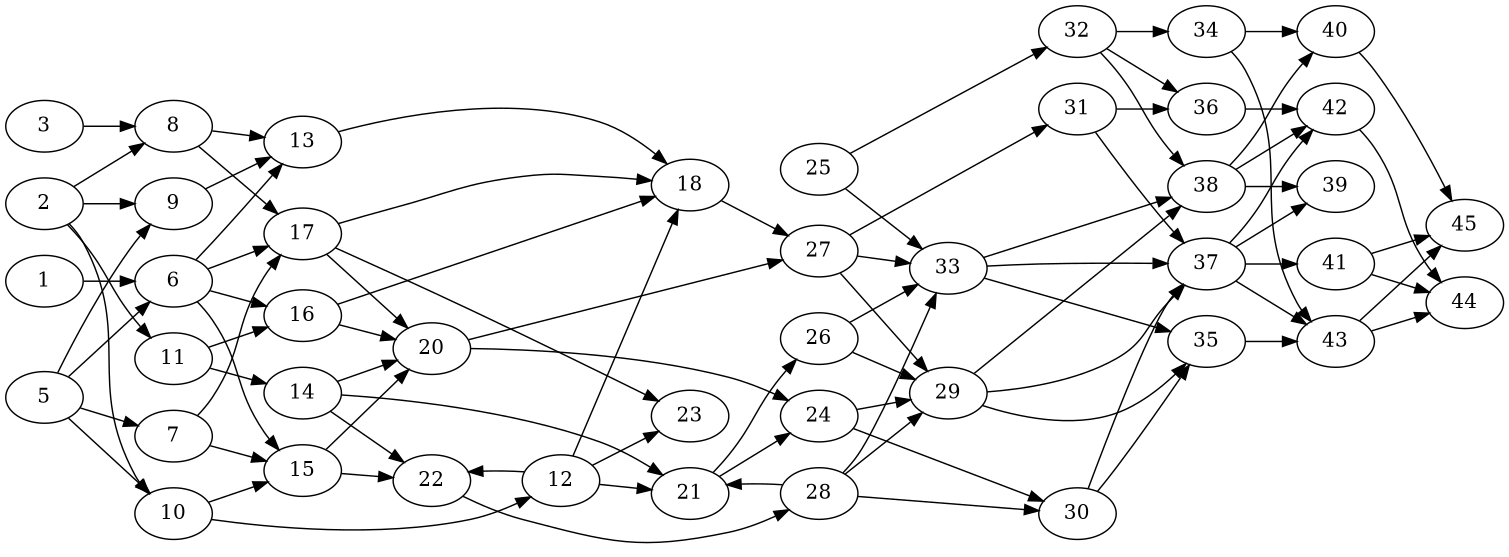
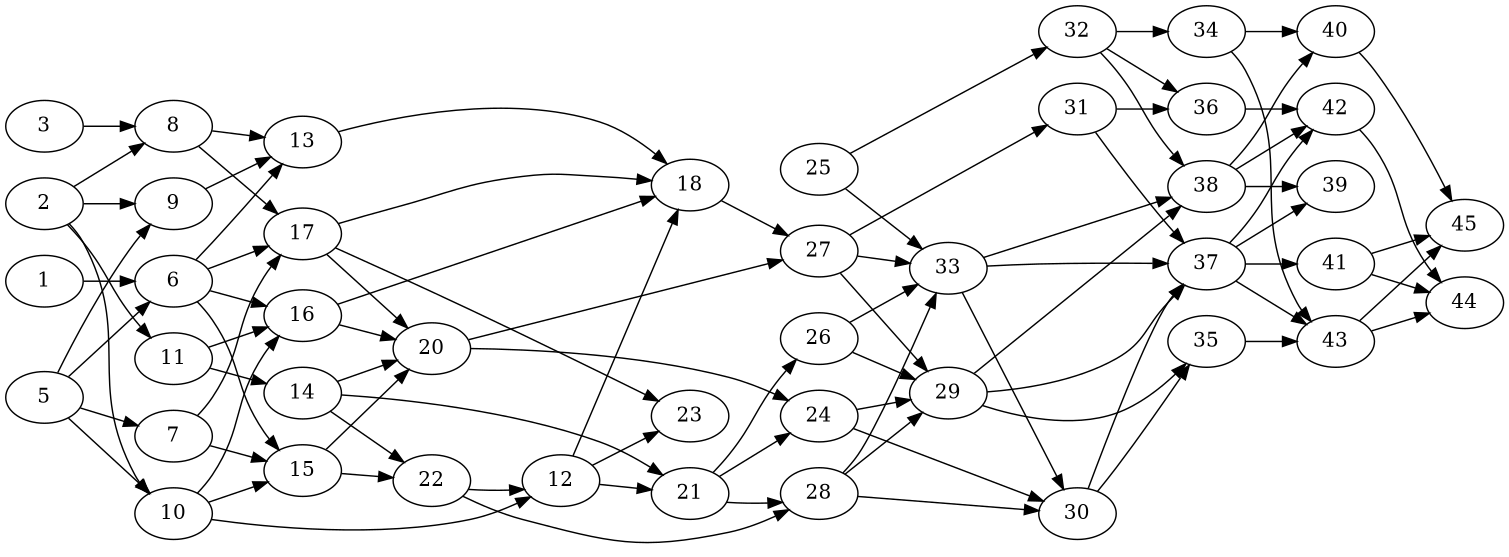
edge "33" -> "35": now "33" -> "30"
edge "10" -> "16": added
edge "12" -> "22": reversed
edge "28" -> "21": reversed
